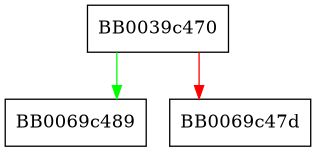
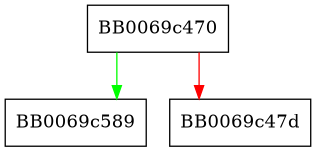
node "BB0039c470": label "BB0039c470" -> "BB0069c470"
node "BB0069c489": label "BB0069c489" -> "BB0069c589"
